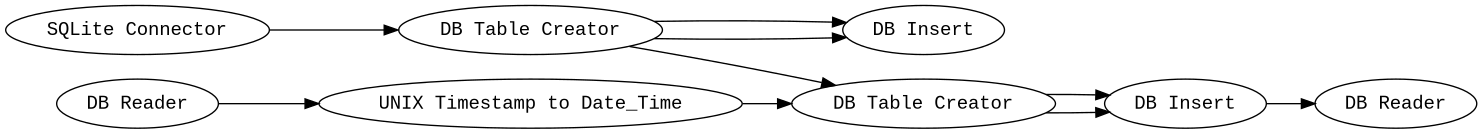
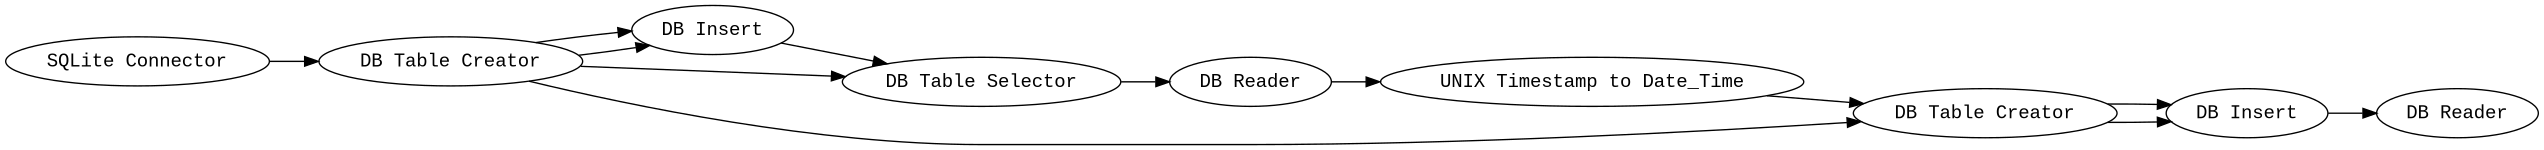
node "DB Table Selector": added
